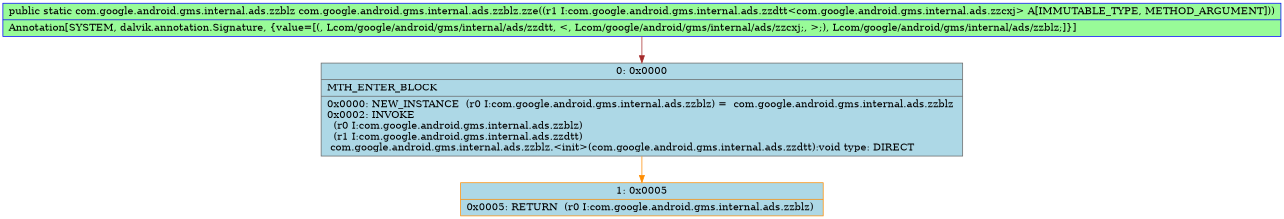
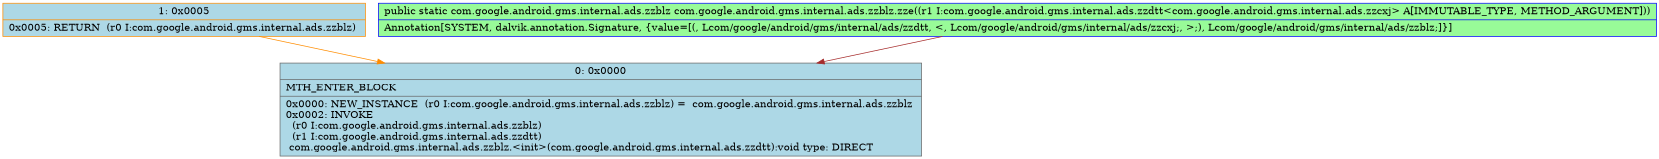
edge "0: 0x0000" -> "1: 0x0005": reversed
